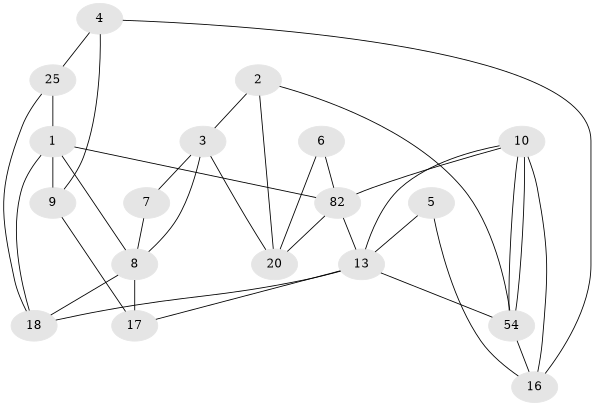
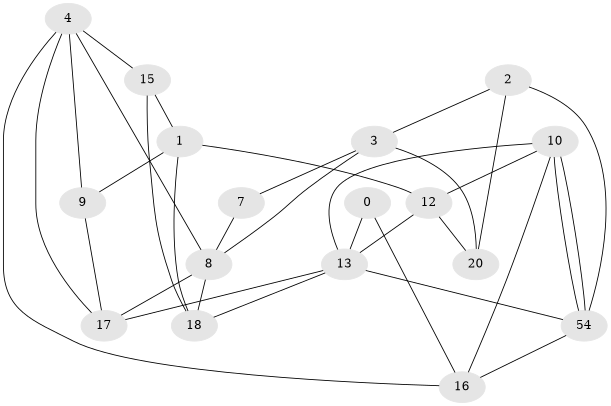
node "25": label "25" -> "15"
node "6": removed
edge "4" -- "17": added
edge "1" -- "8": now "4" -- "8"
node "82": label "82" -> "12"
node "5": label "5" -> "0"
